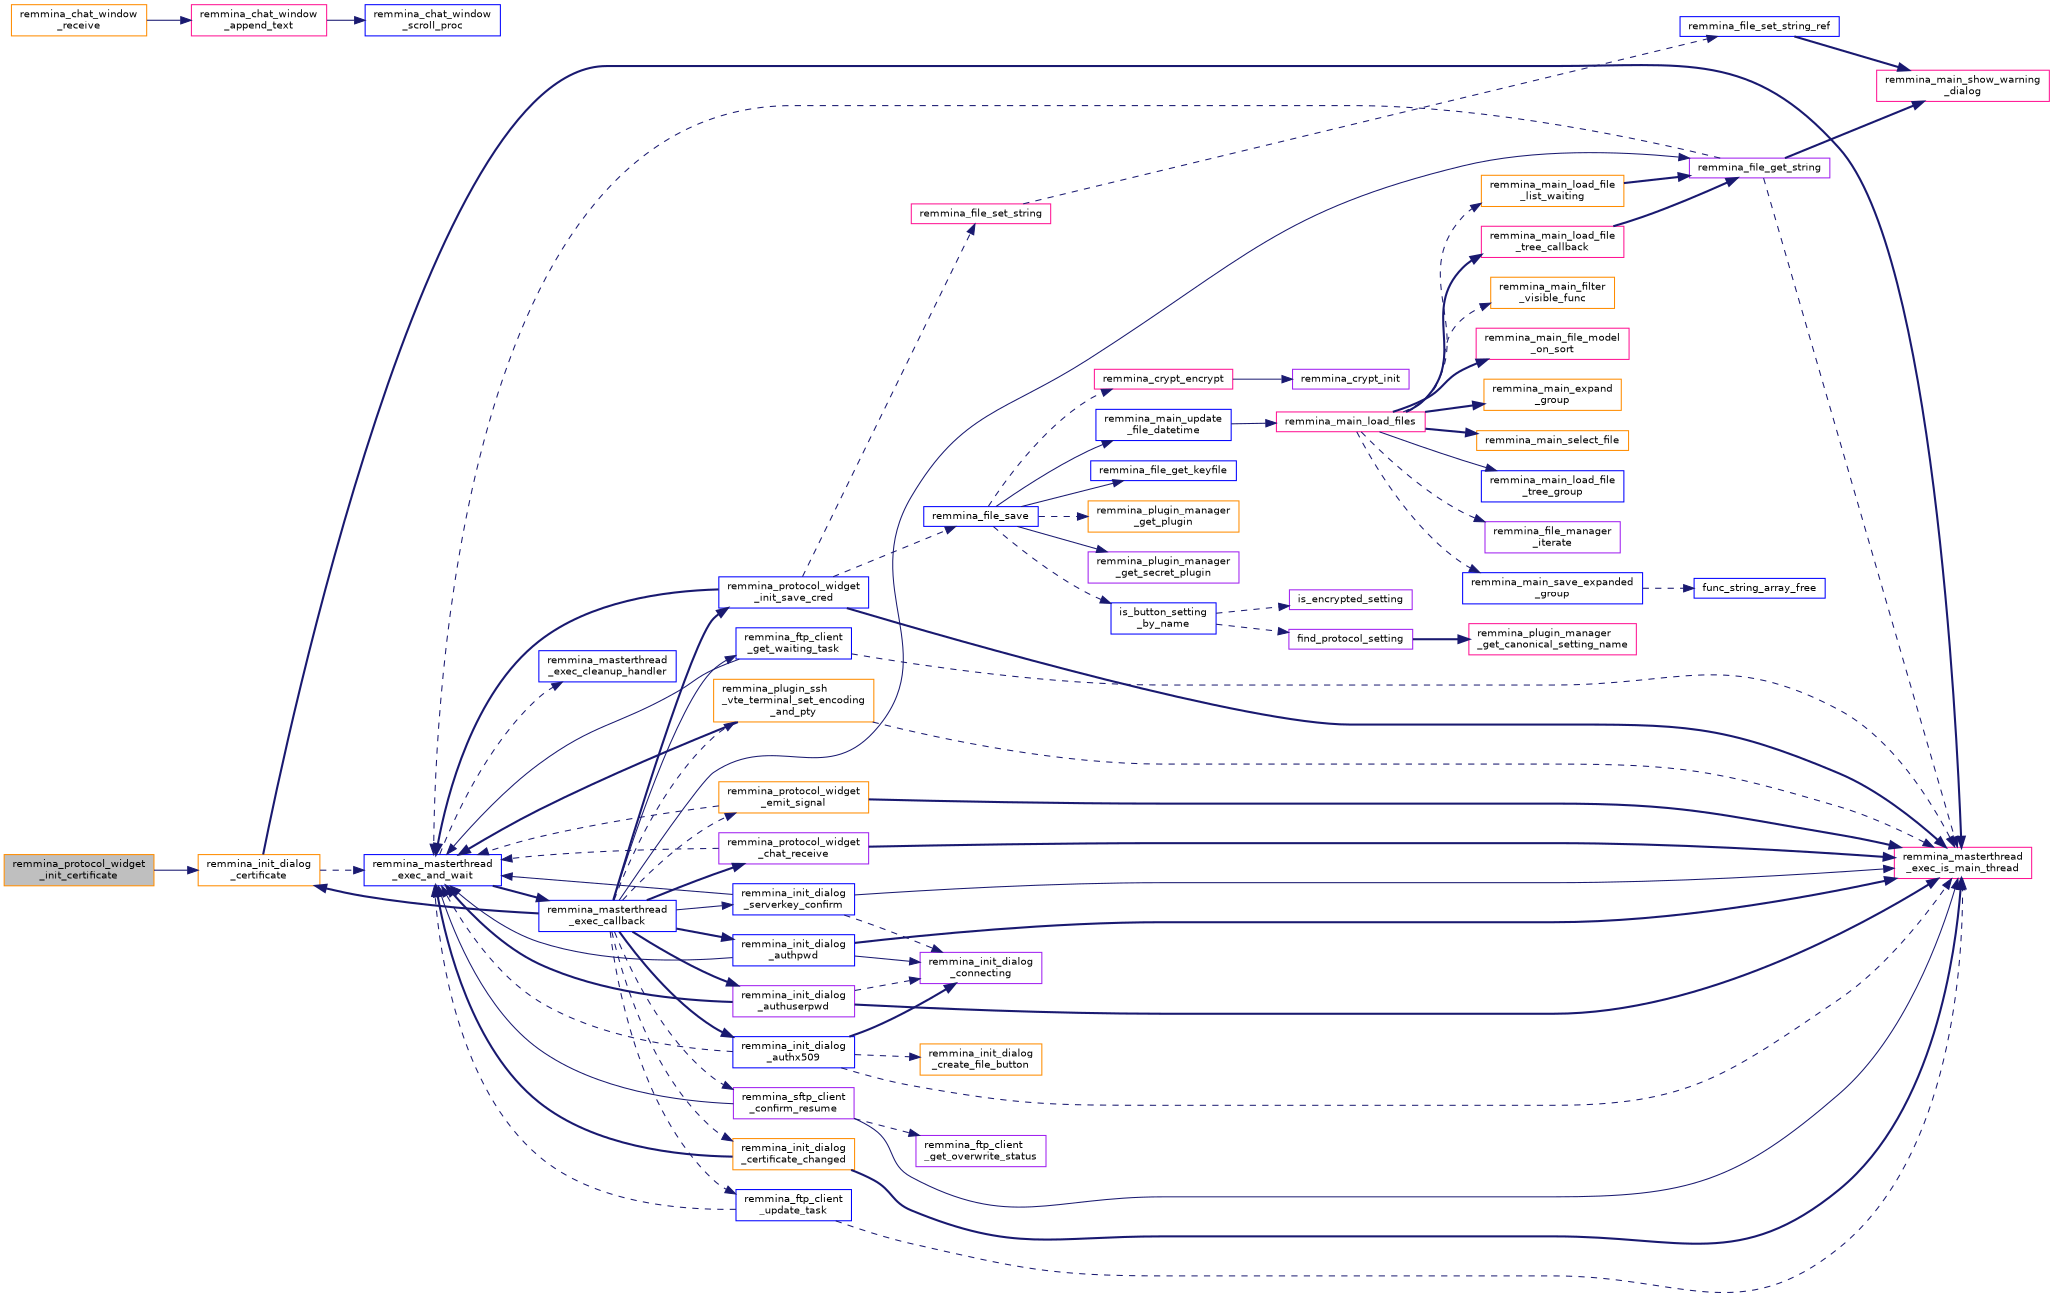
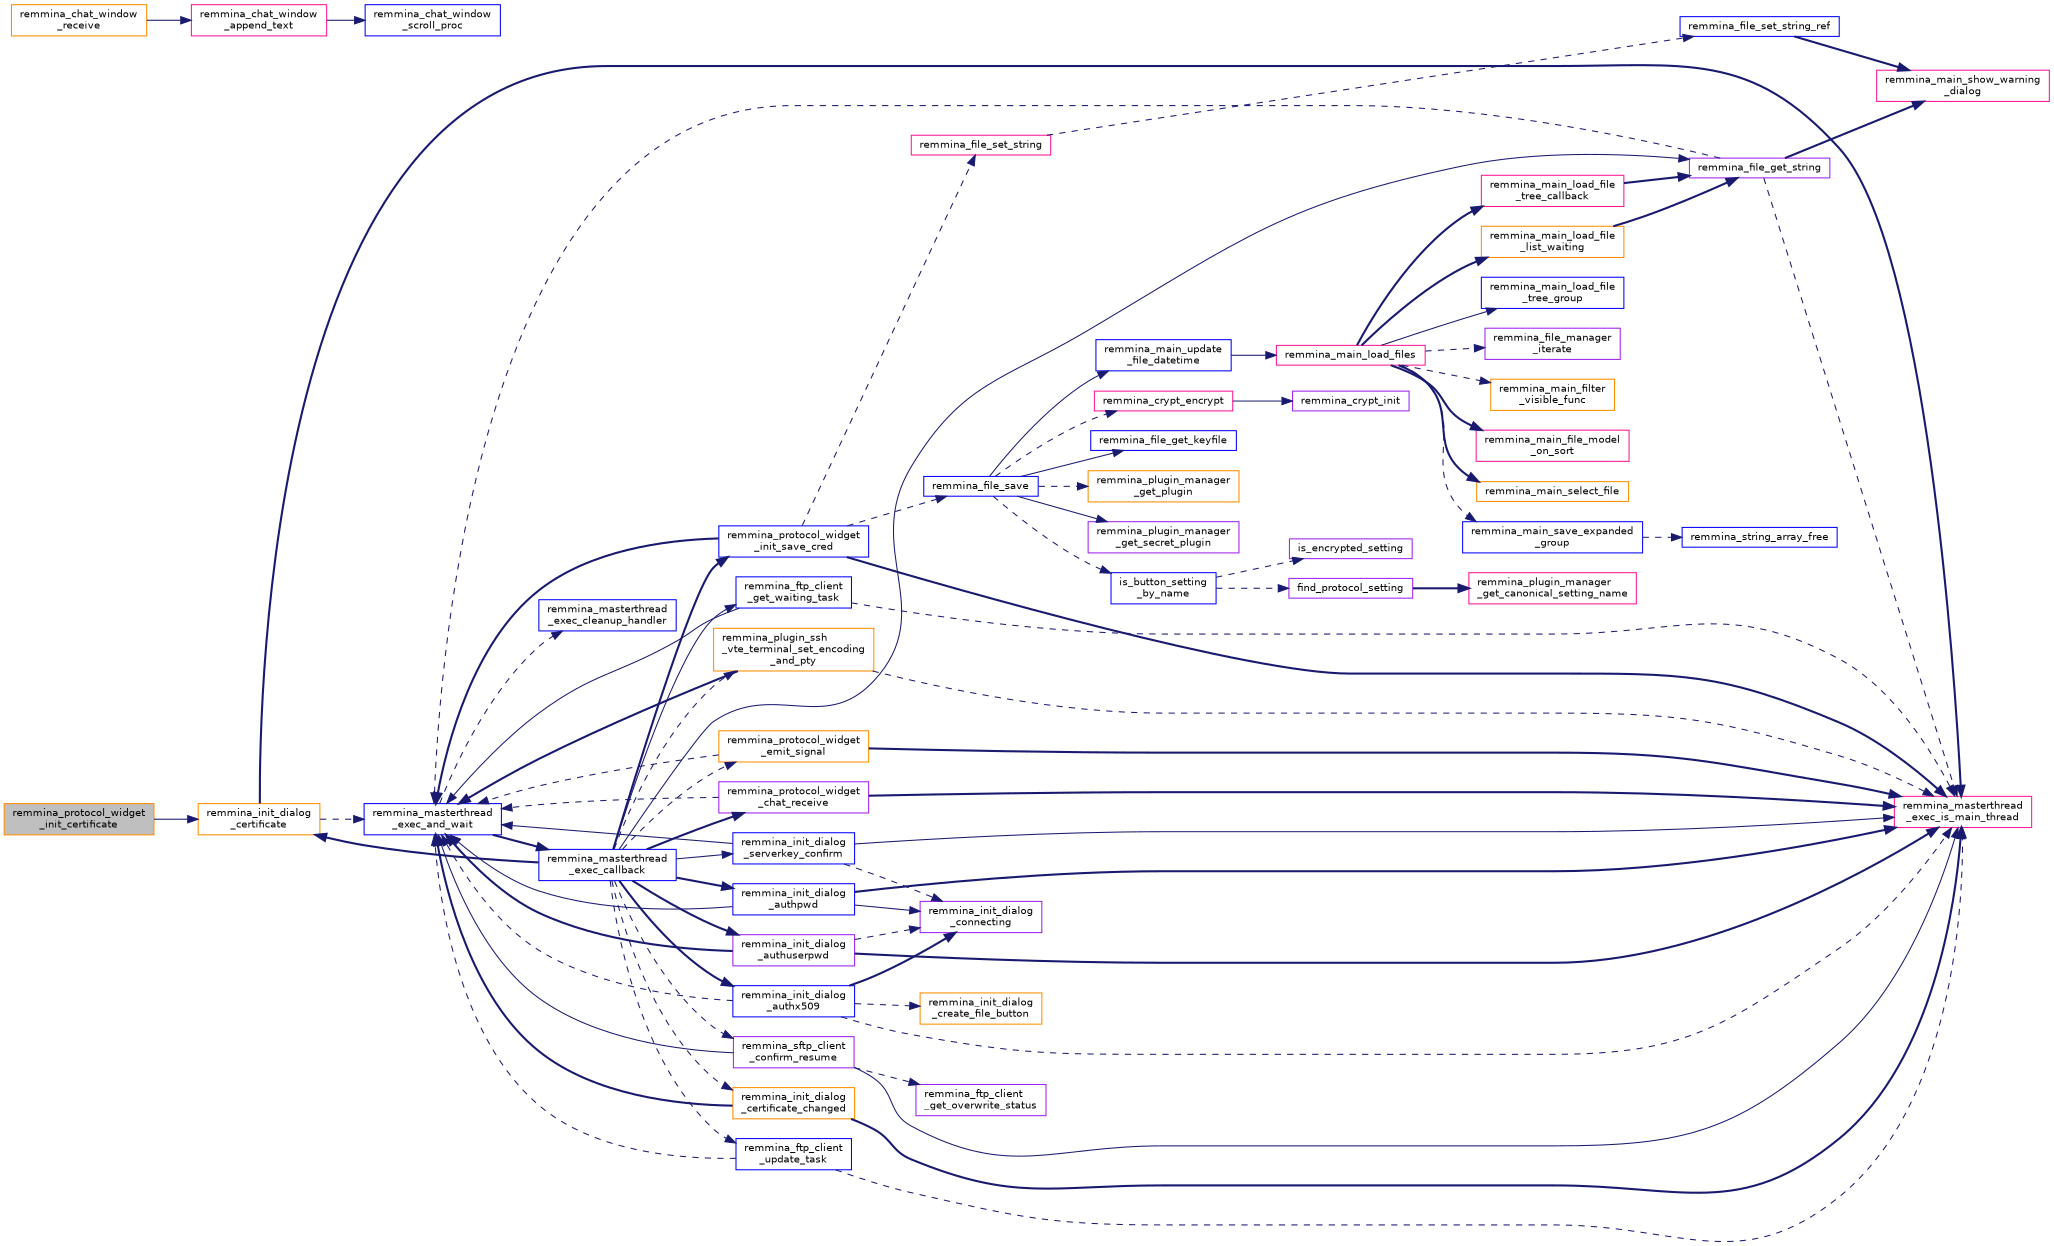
edge "remmina_main_load_files" -> "remmina_main_load_file _list_waiting": style dashed -> bold
node "remmina_main_expand _group": removed
node "func_string_array_free": label "func_string_array_free" -> "remmina_string_array_free"
